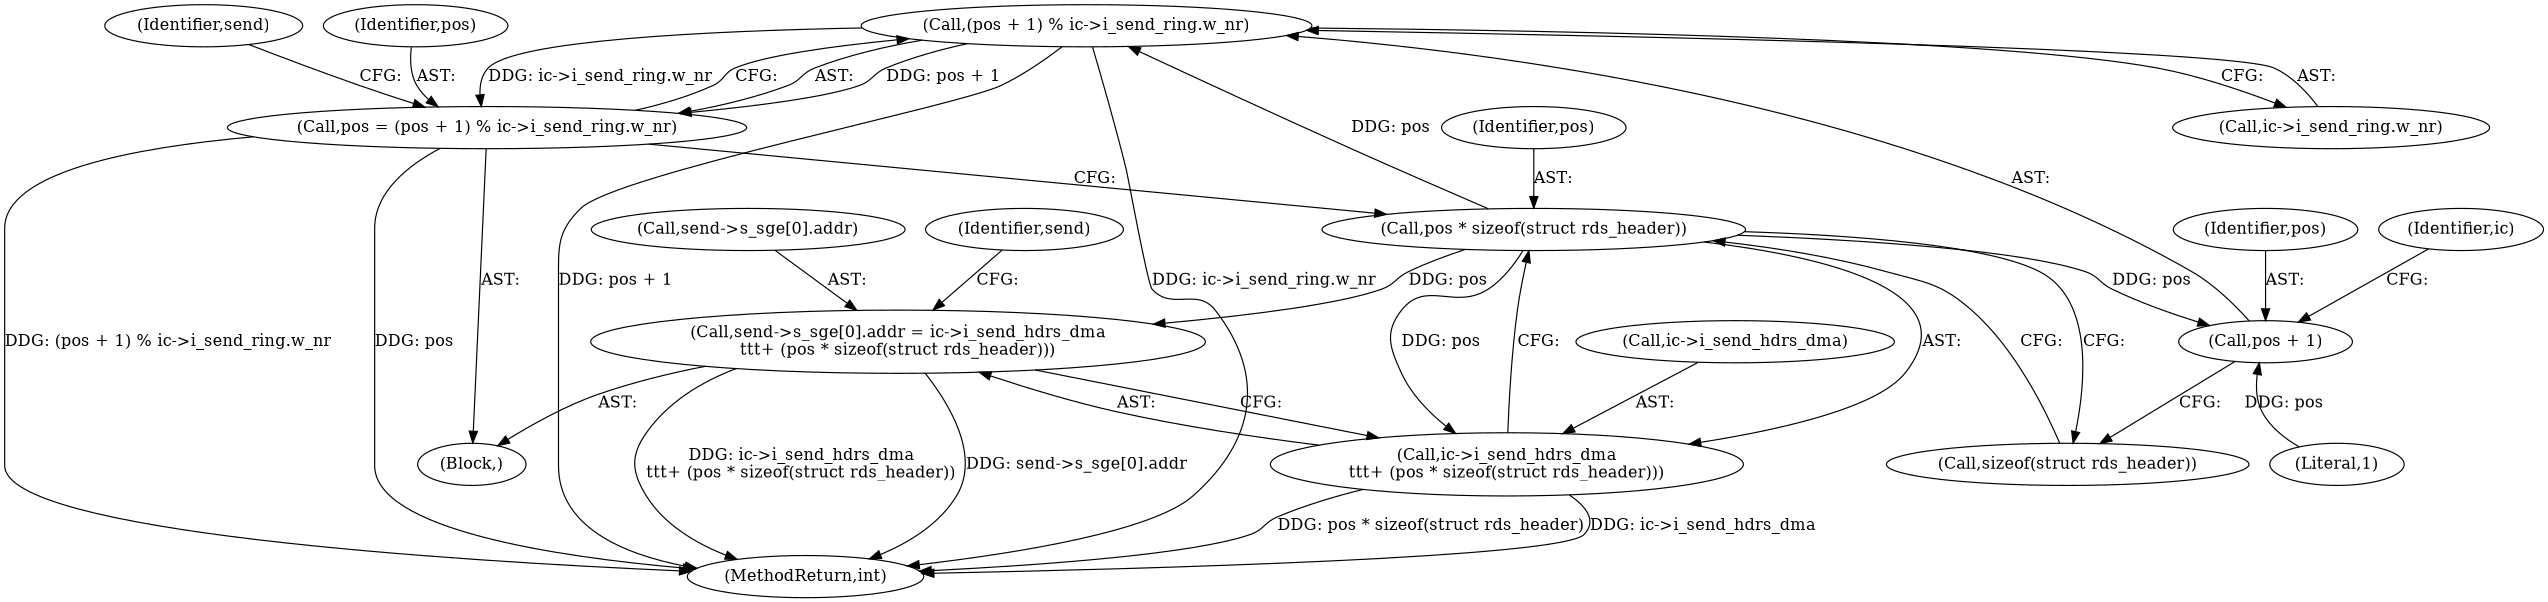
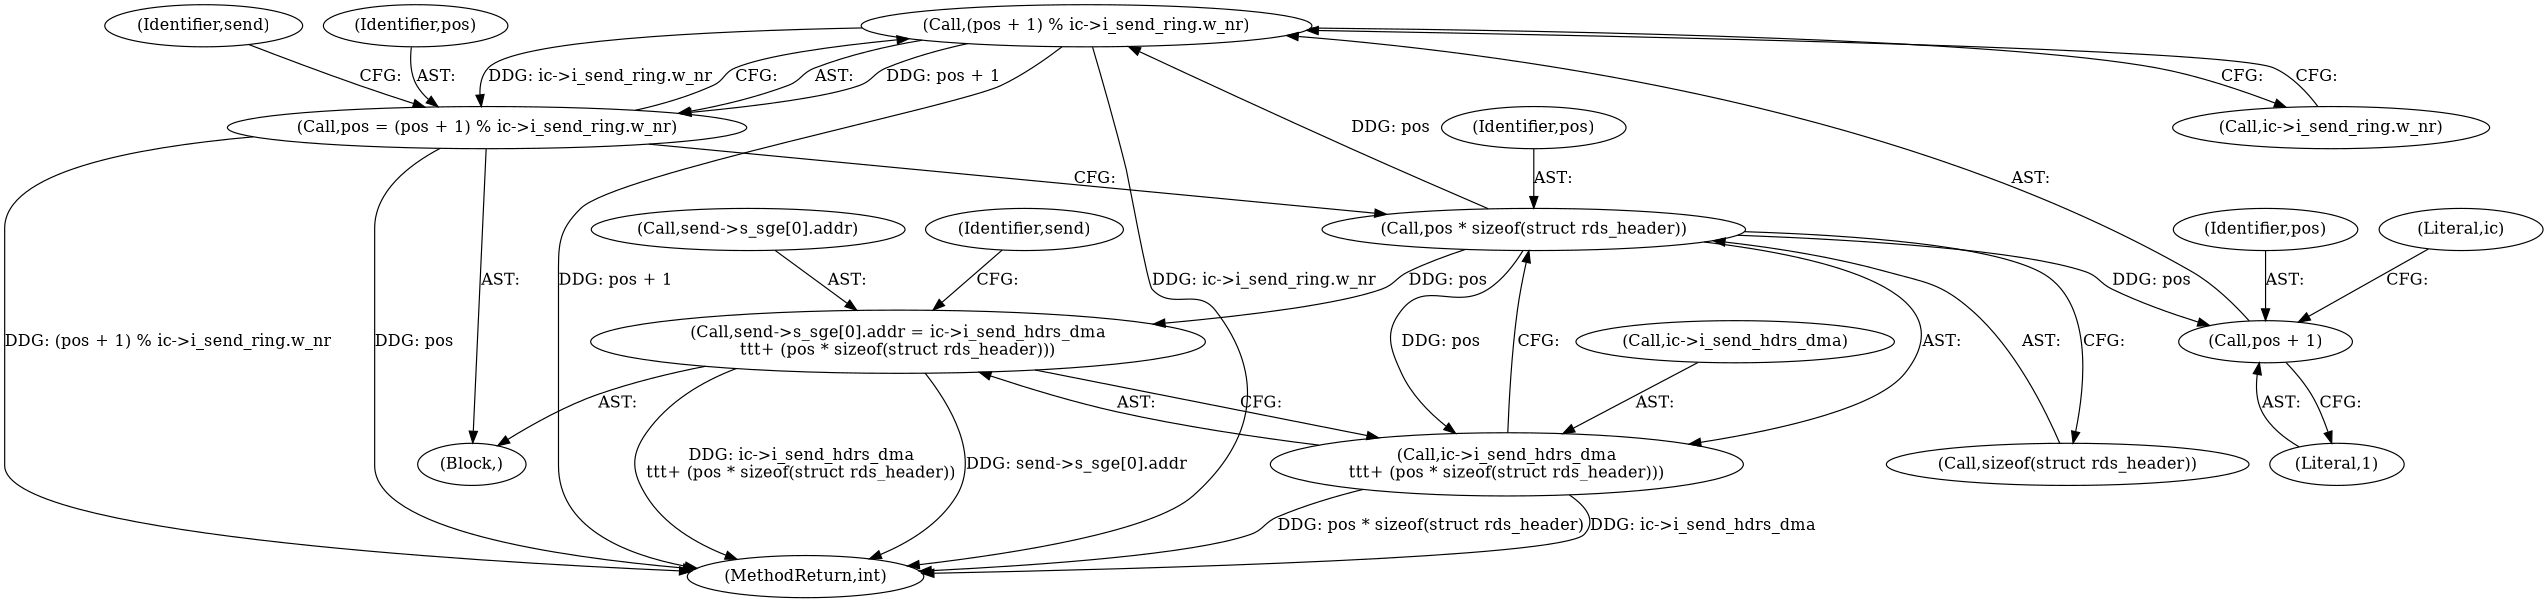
edge "(Call,ic->i_send_ring.w_nr)" -> "(Call,(pos + 1) % ic->i_send_ring.w_nr)": label "AST: " -> "CFG: "
node "(Identifier,ic)": label "(Identifier,ic)" -> "(Literal,ic)"
edge "(Call,sizeof(struct rds_header))" -> "(Call,pos * sizeof(struct rds_header))": label "CFG: " -> "AST: "
edge "(Call,pos + 1)" -> "(Call,sizeof(struct rds_header))": now "(Call,pos + 1)" -> "(Literal,1)"
edge "(Literal,1)" -> "(Call,pos + 1)": label "DDG: pos" -> "AST: "
